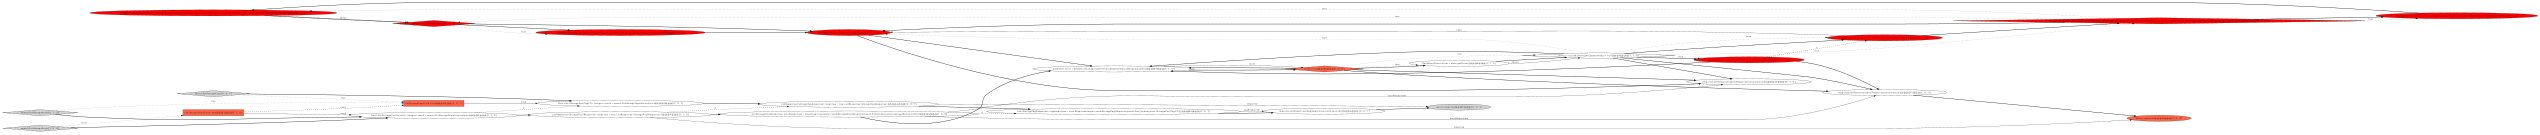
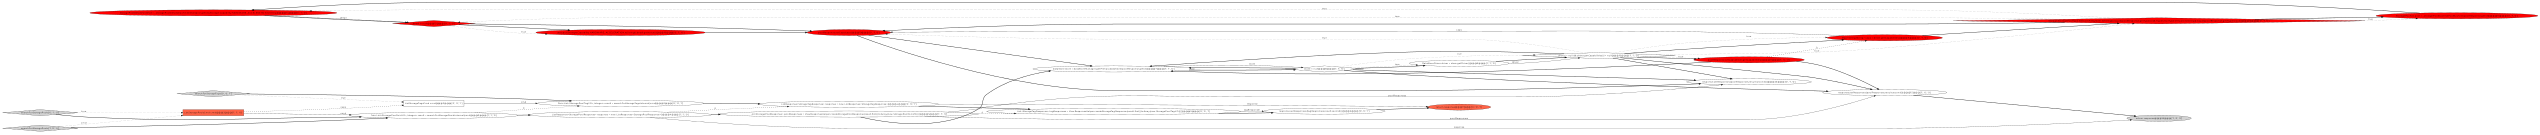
node "store != null@@@8@@@['1', '1', '0']": fillcolor tomato -> white
node "ListStorageTagsCmd cmd@@@2@@@['0', '0', '1']": fillcolor tomato -> white
edge "searchForStoragePools['0', '1', '0']" -> "ListStorageTagsCmd cmd@@@2@@@['0', '0', '1']": now "searchForStoragePools['0', '1', '0']" -> "ListStoragePoolsCmd cmd@@@2@@@['1', '1', '0']"
node "return response@@@7@@@['0', '0', '1']": fillcolor lightgray -> tomato
node "return response@@@16@@@['1', '0', '0']": fillcolor tomato -> lightgray
